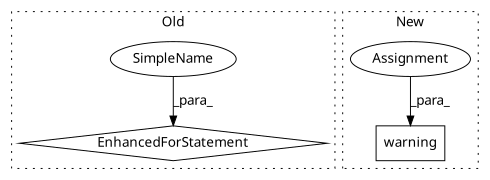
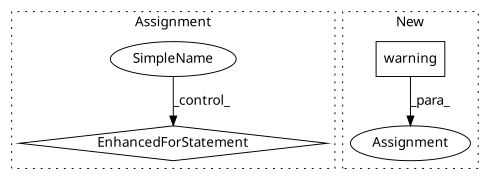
cluster "Old": label "Old" -> "Assignment"
edge "Assignment" -> "warning": reversed
edge "SimpleName" -> "EnhancedForStatement": label "_para_" -> "_control_"
